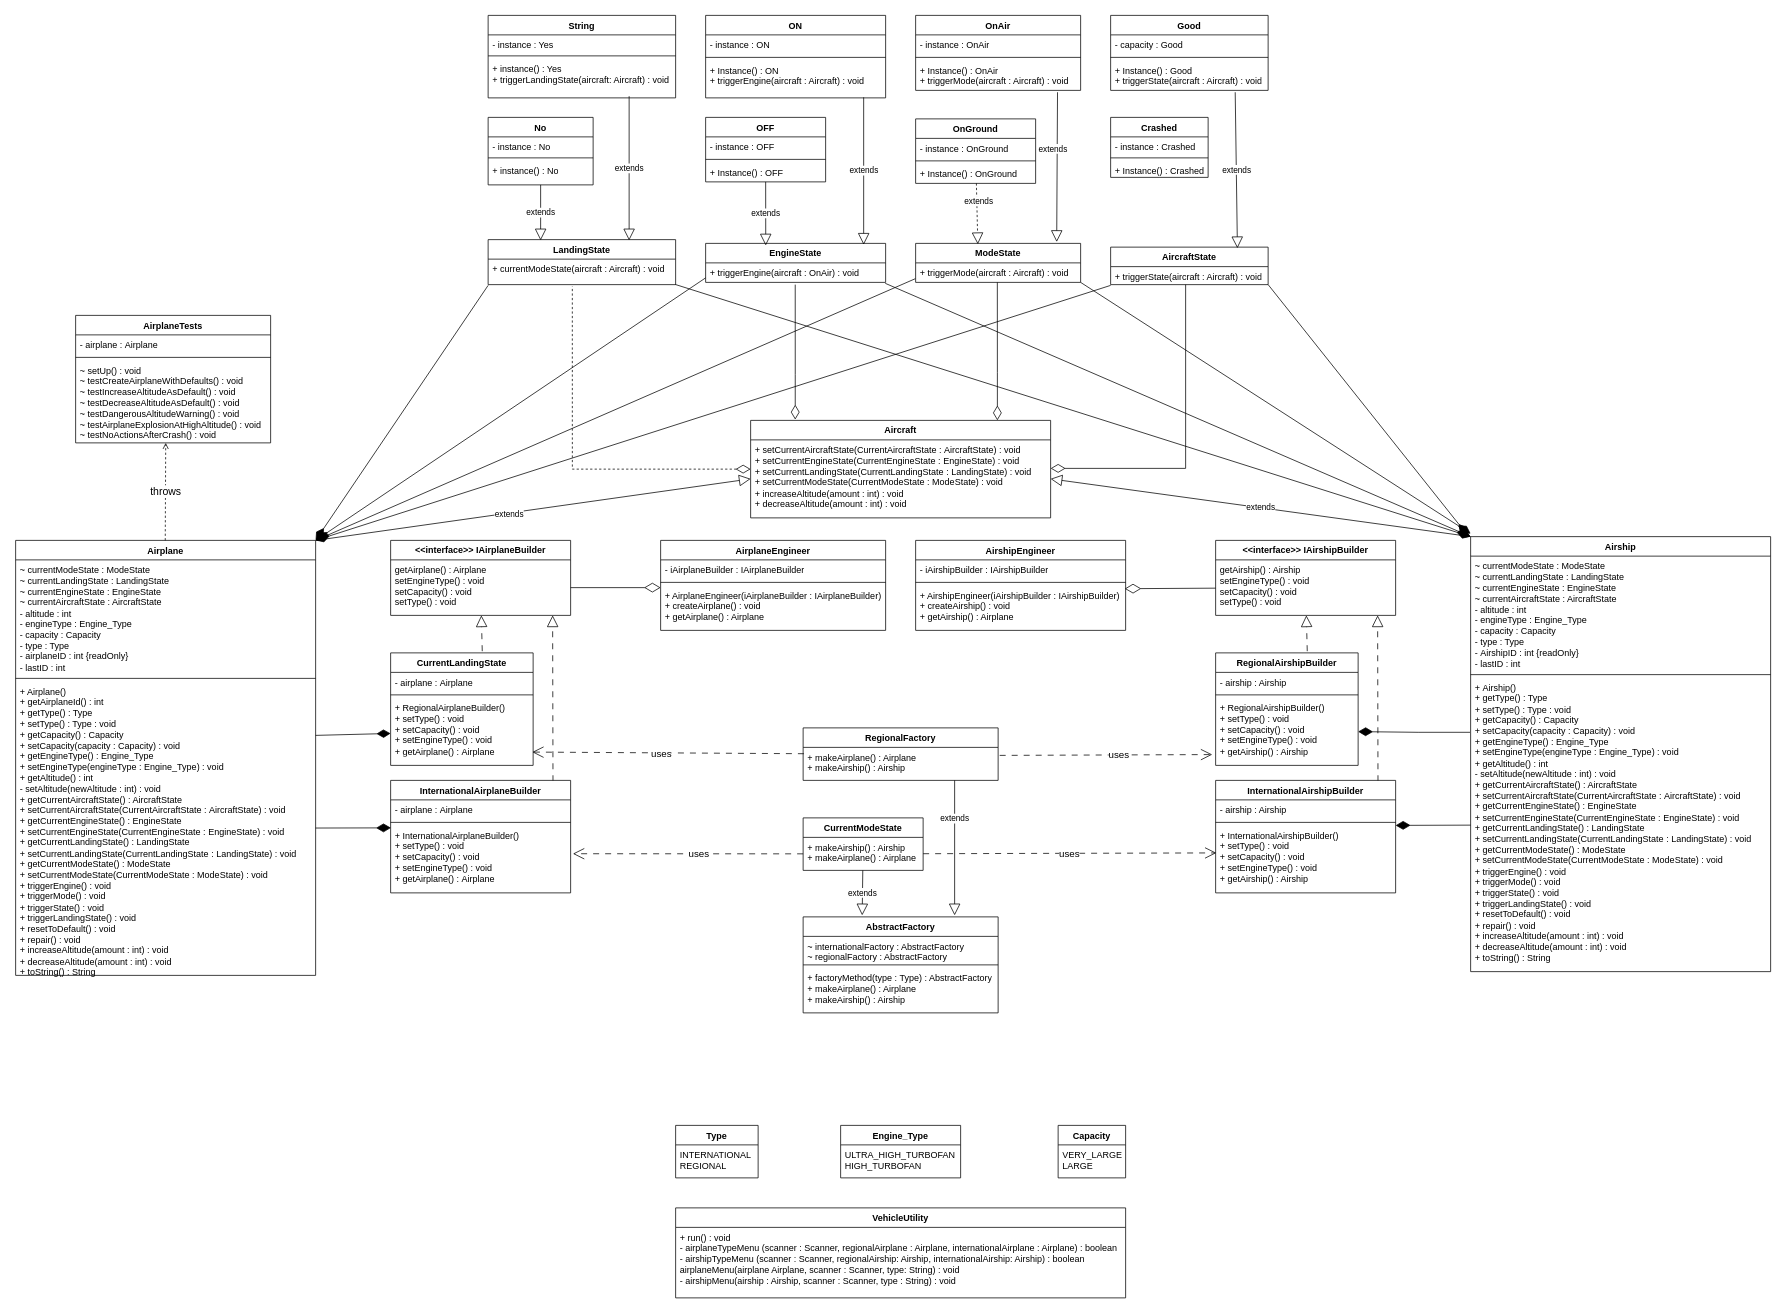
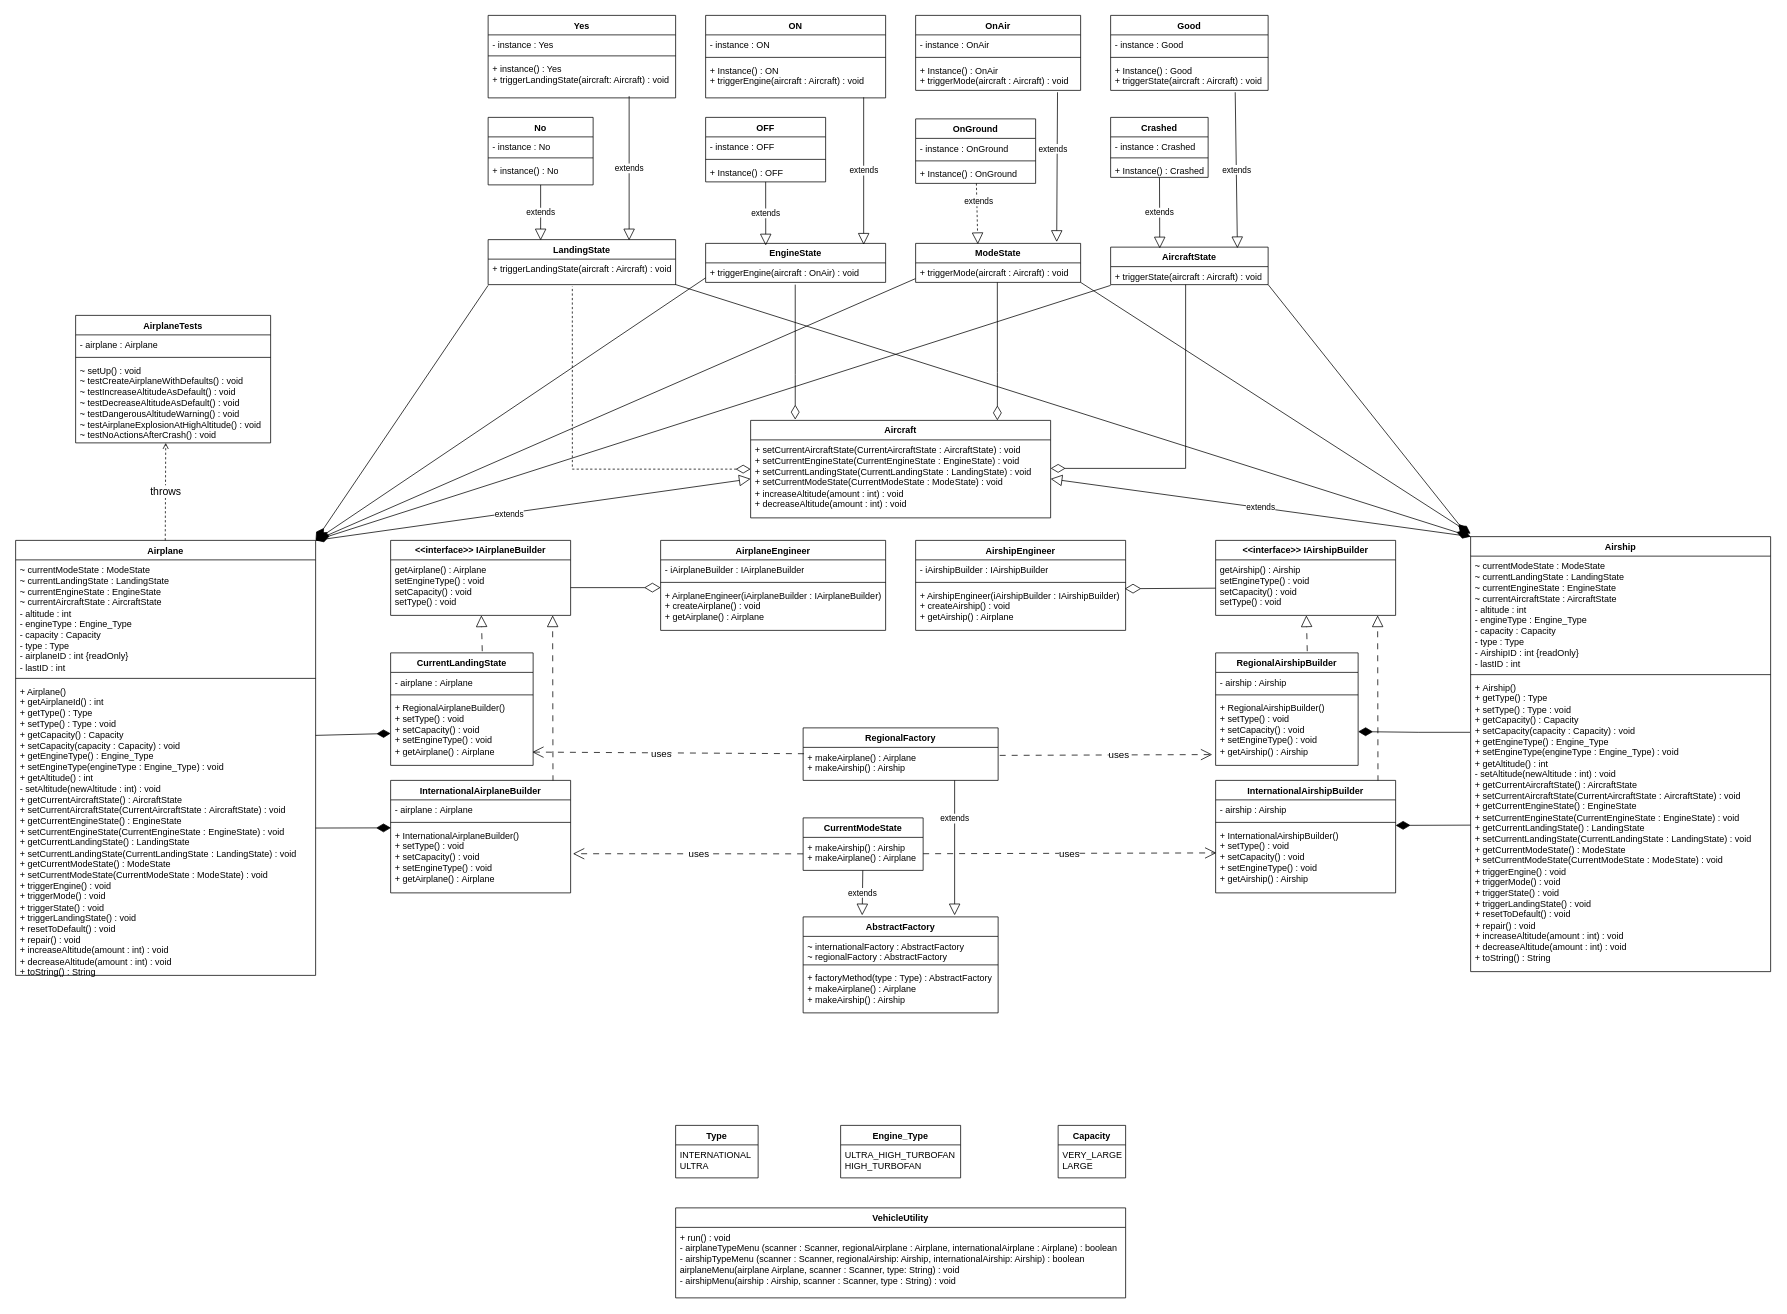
node "String": label "String" -> "Yes"
node "- capacity : Good": label "- capacity : Good" -> "- instance : Good"
edge "Crashed" -> "AircraftState": added, label "extends"
node "+ currentModeState(aircraft : Aircraft) : void": label "+ currentModeState(aircraft : Aircraft) : void" -> "+ triggerLandingState(aircraft : Aircraft) : void"
edge "+ triggerEngine(aircraft : OnAir) : void" -> "Airship": removed
node "INTERNATIONAL REGIONAL": label "INTERNATIONAL REGIONAL" -> "INTERNATIONAL ULTRA"
